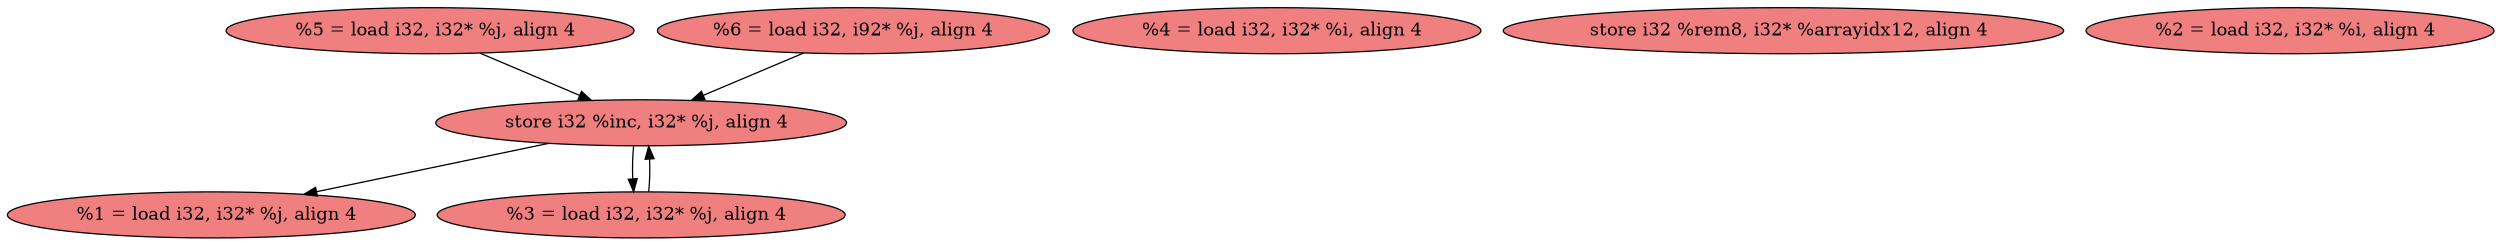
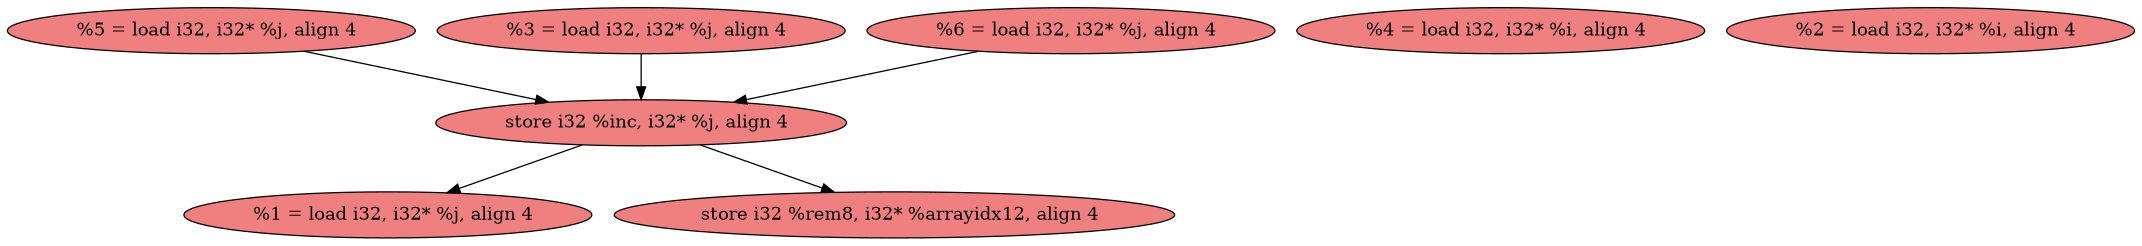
node "%6 = load i32, i92* %j, align 4": label "%6 = load i32, i92* %j, align 4" -> "%6 = load i32, i32* %j, align 4"
edge "store i32 %inc, i32* %j, align 4" -> "%3 = load i32, i32* %j, align 4": now "store i32 %inc, i32* %j, align 4" -> "store i32 %rem8, i32* %arrayidx12, align 4"
